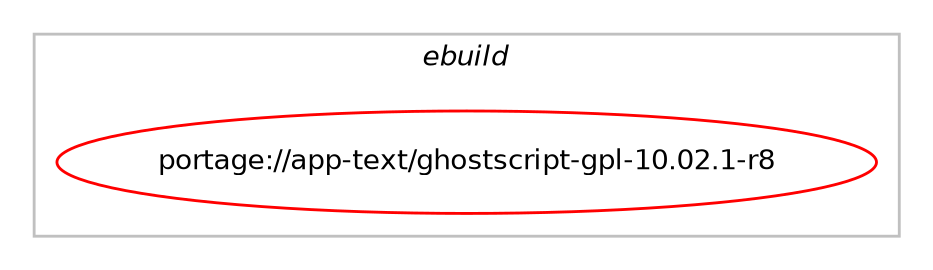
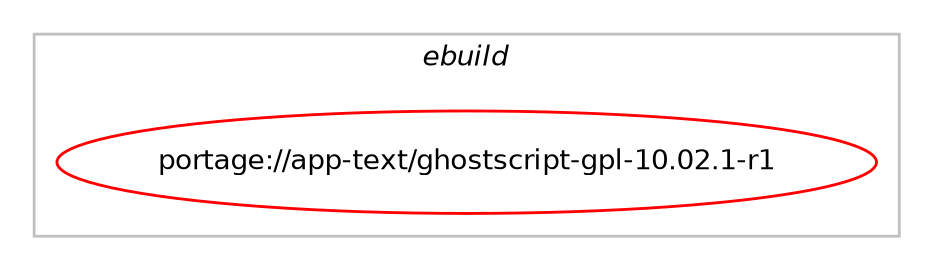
node "portage://app-text/ghostscript-gpl-10.02.1-r8": label "portage://app-text/ghostscript-gpl-10.02.1-r8" -> "portage://app-text/ghostscript-gpl-10.02.1-r1"
